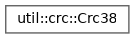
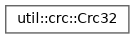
node "util::crc::Crc38": label "util::crc::Crc38" -> "util::crc::Crc32"
